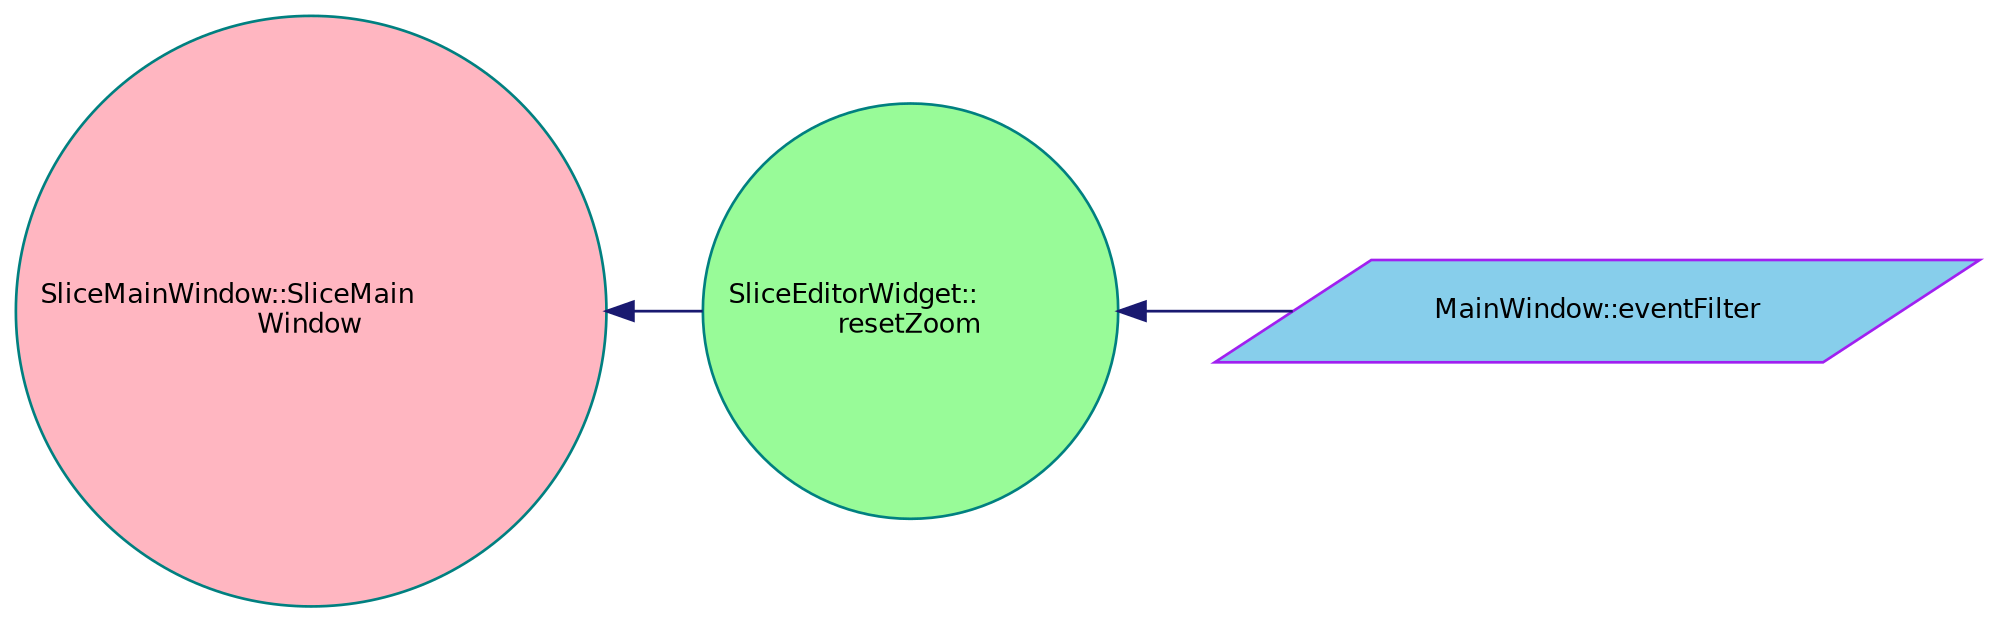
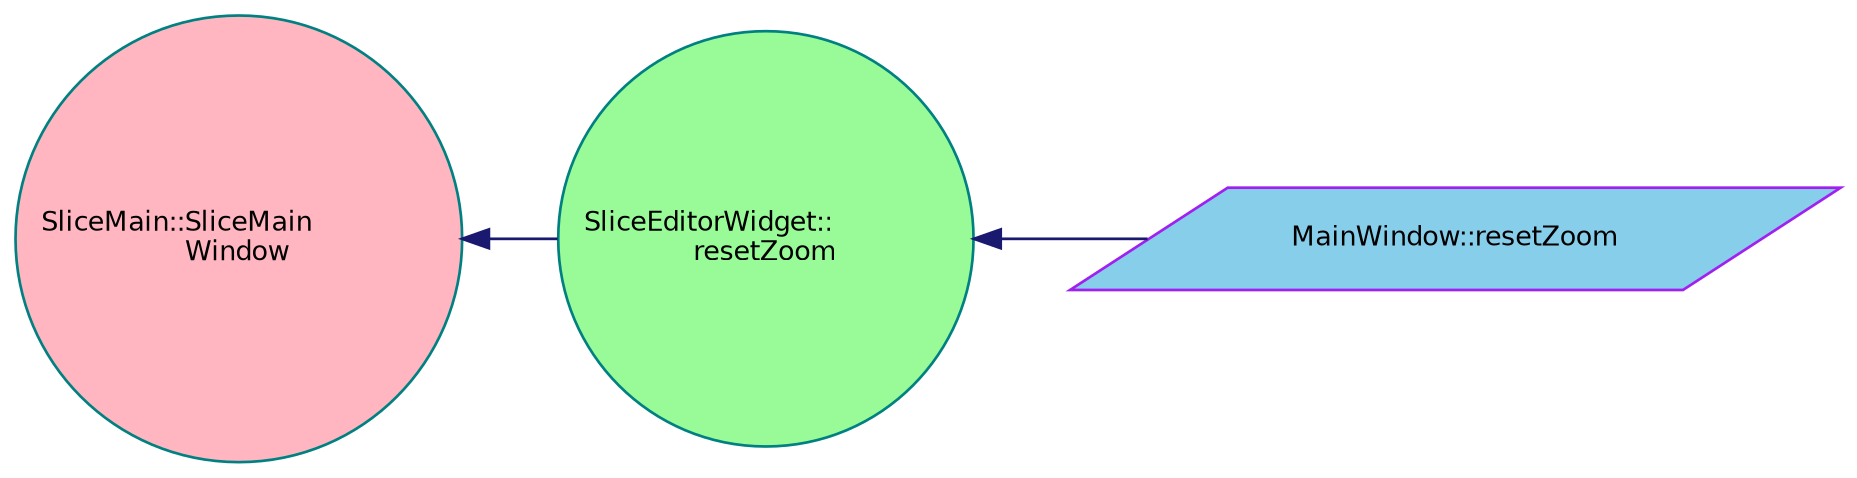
node "SliceMainWindow::SliceMain Window": label "SliceMainWindow::SliceMain Window" -> "SliceMain::SliceMain Window"
node "MainWindow::eventFilter": label "MainWindow::eventFilter" -> "MainWindow::resetZoom"
